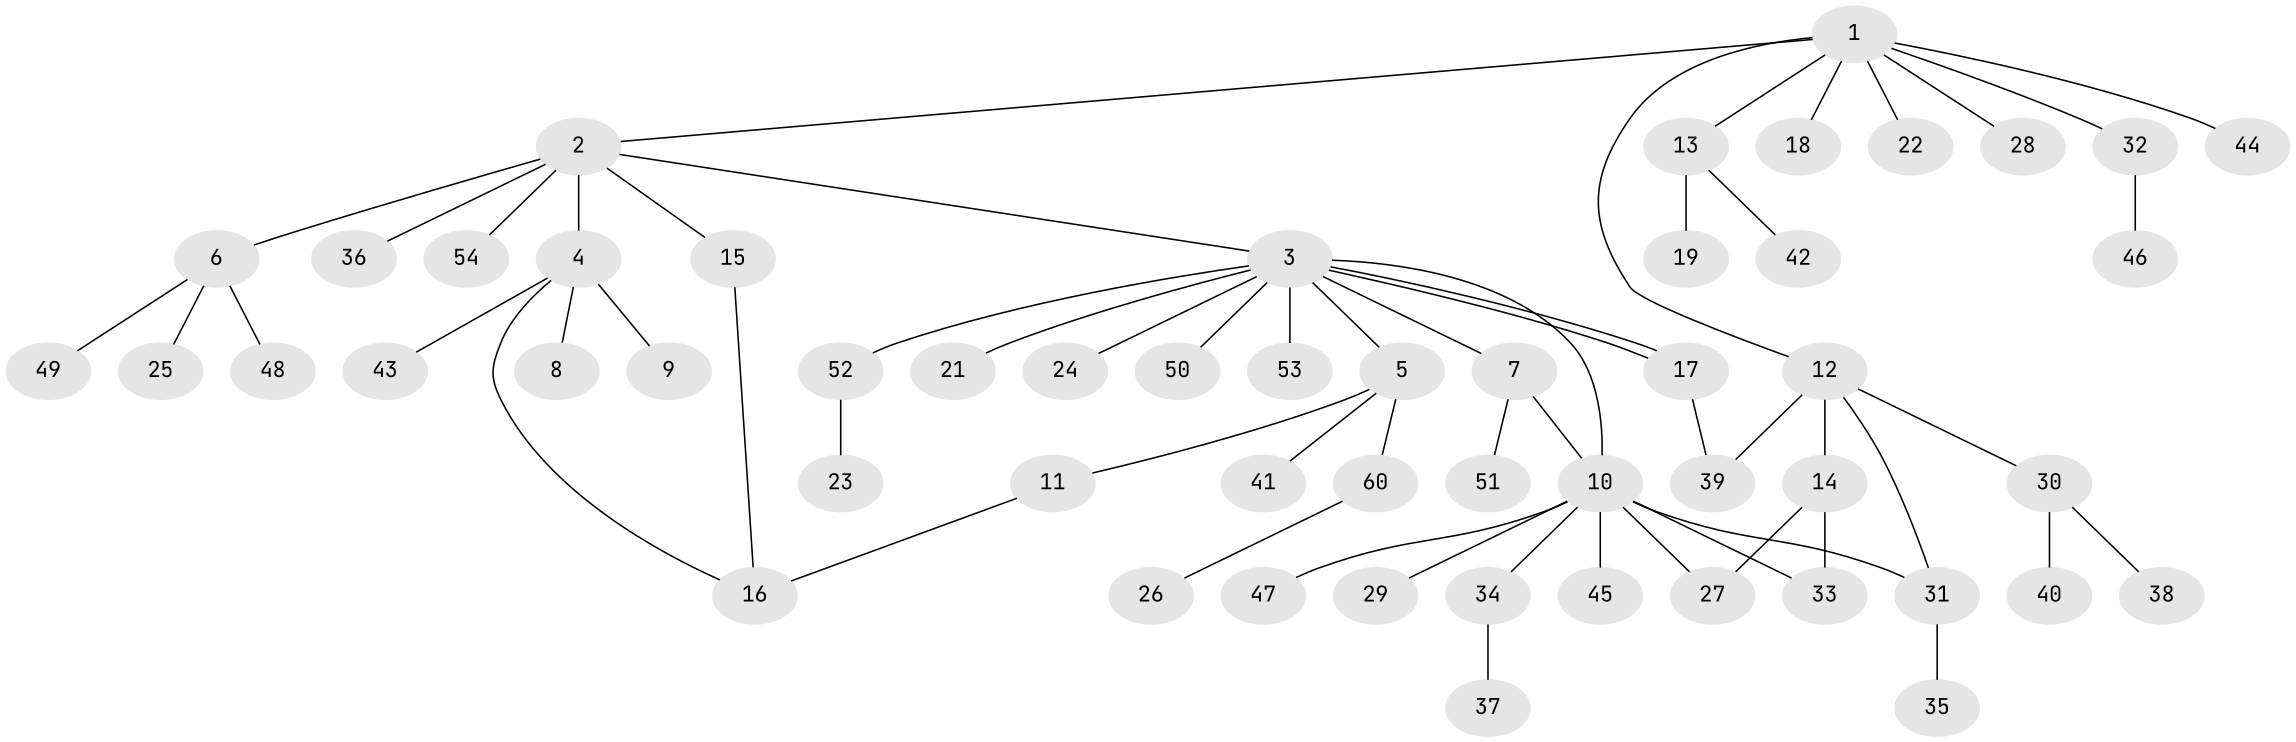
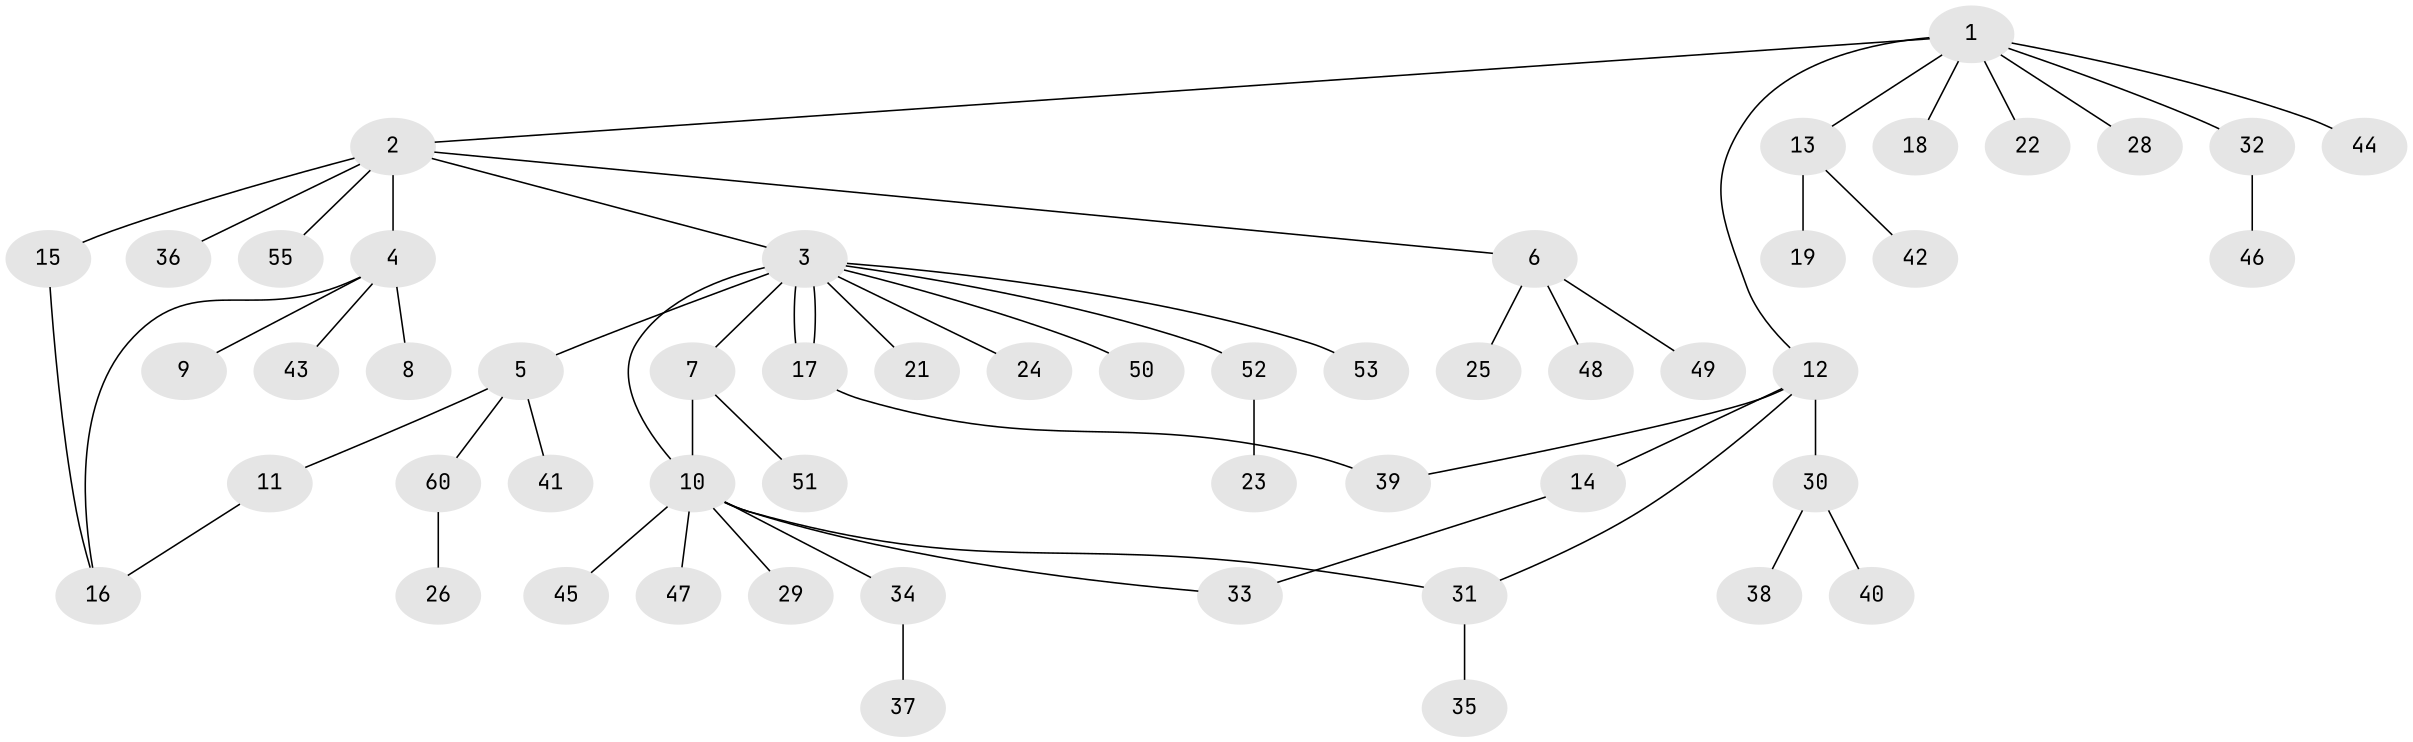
node "54": label "54" -> "55"
node "27": removed
